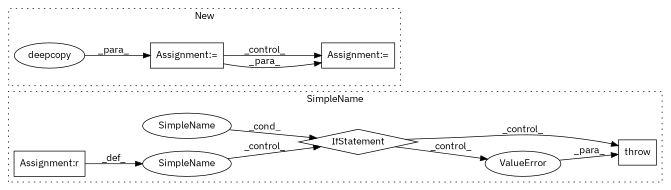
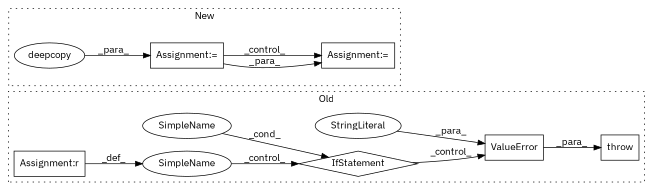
cluster "SimpleName": label "SimpleName" -> "Old"
node "StringLiteral": added
edge "IfStatement" -> "throw": removed, label "_control_"
node "ValueError": shape ellipse -> box
